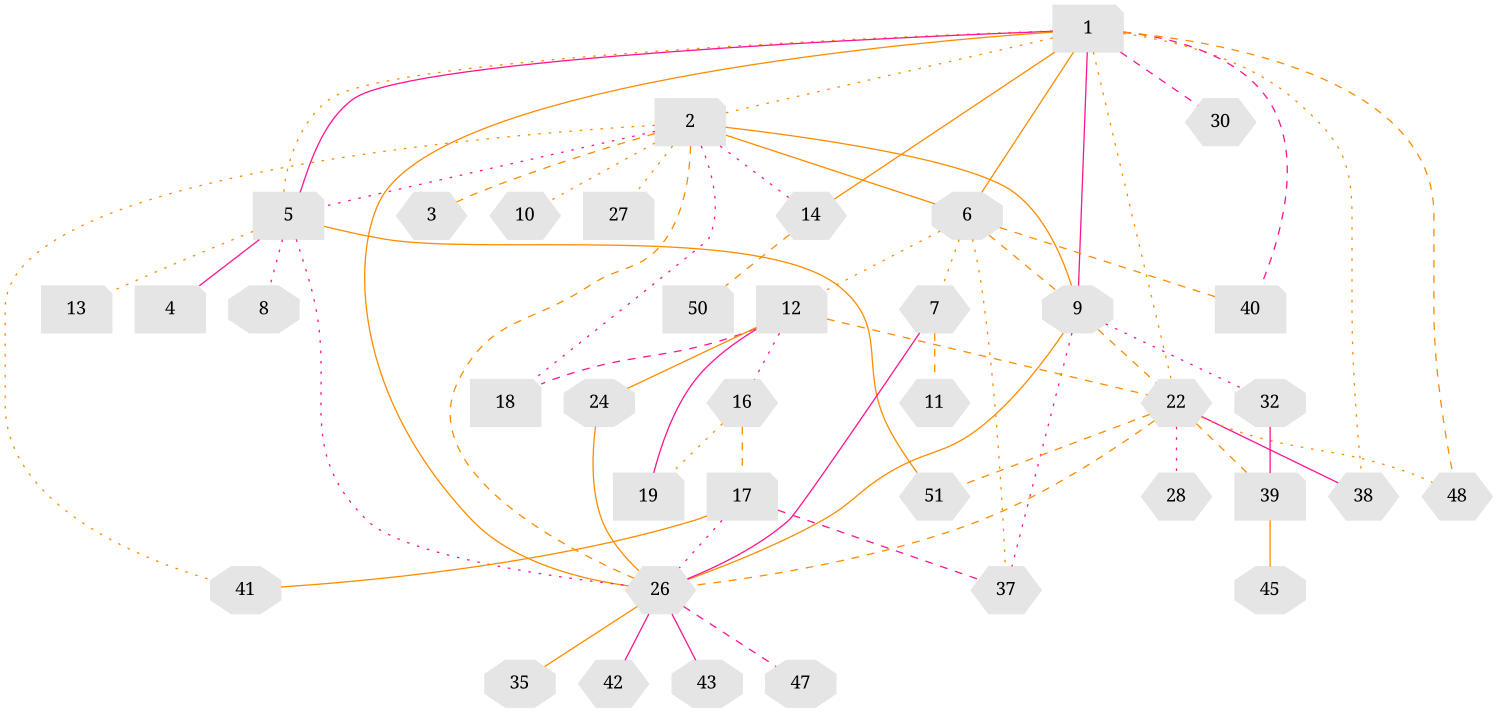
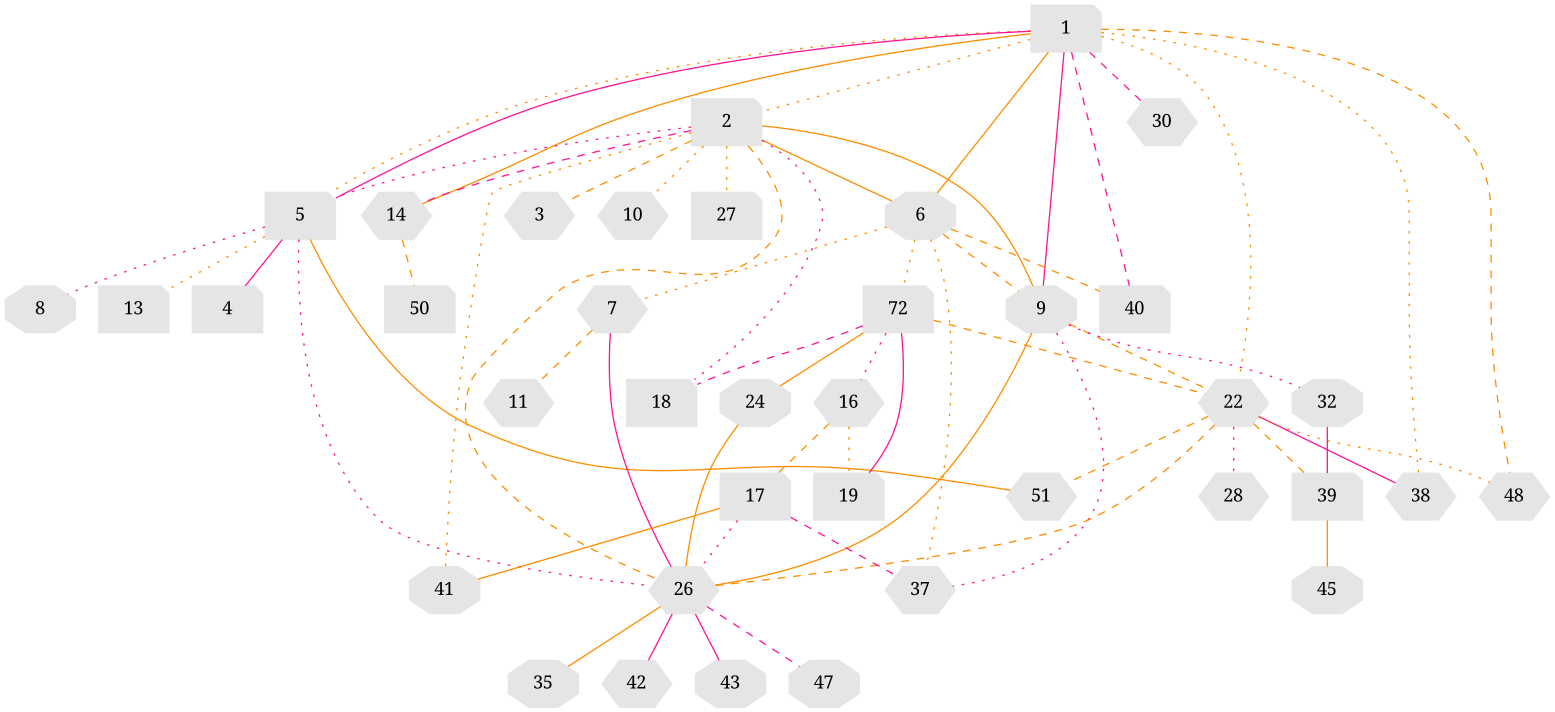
edge "1" -- "26": removed
edge "2" -- "14": style dotted -> dashed
node "12": label "12" -> "72"
